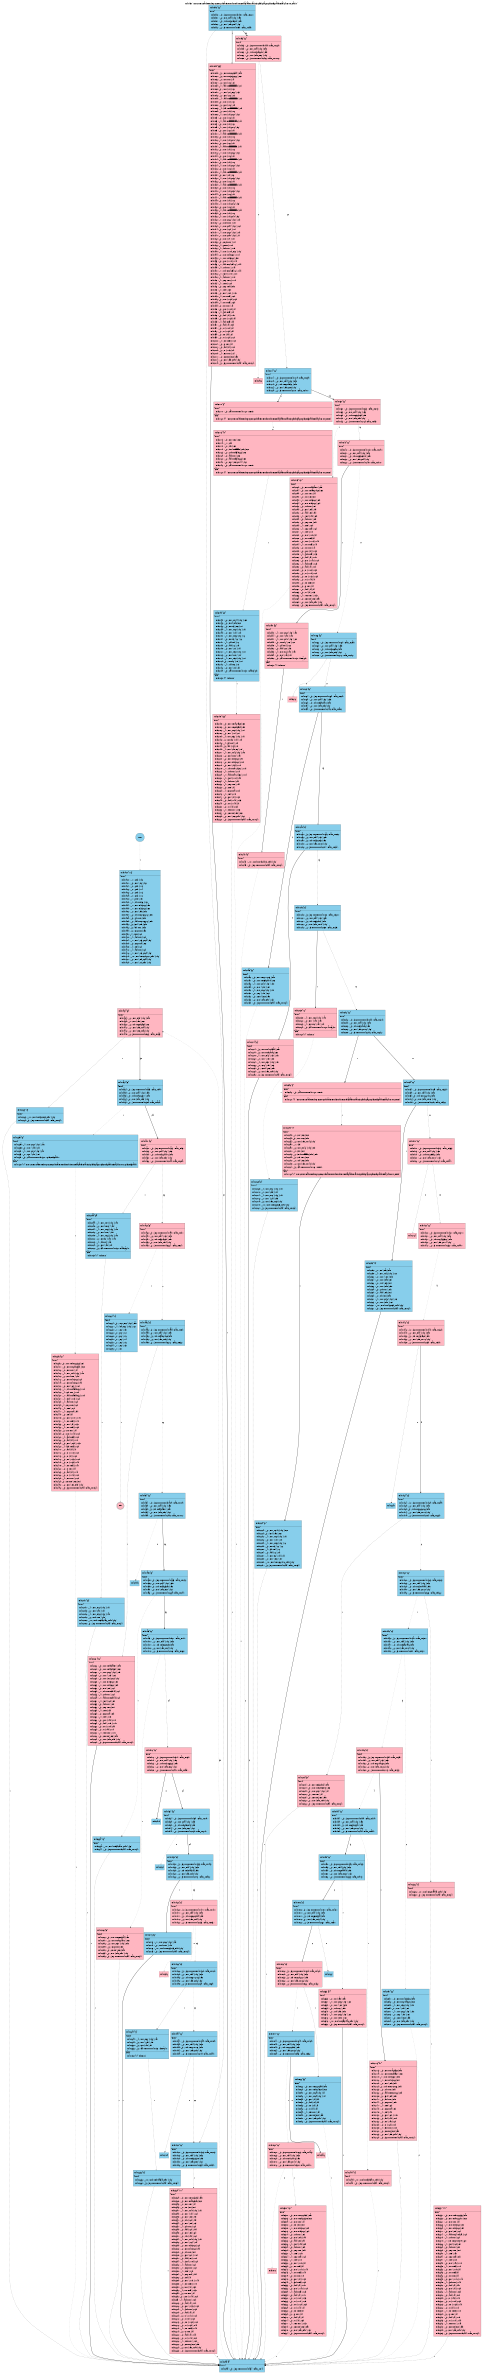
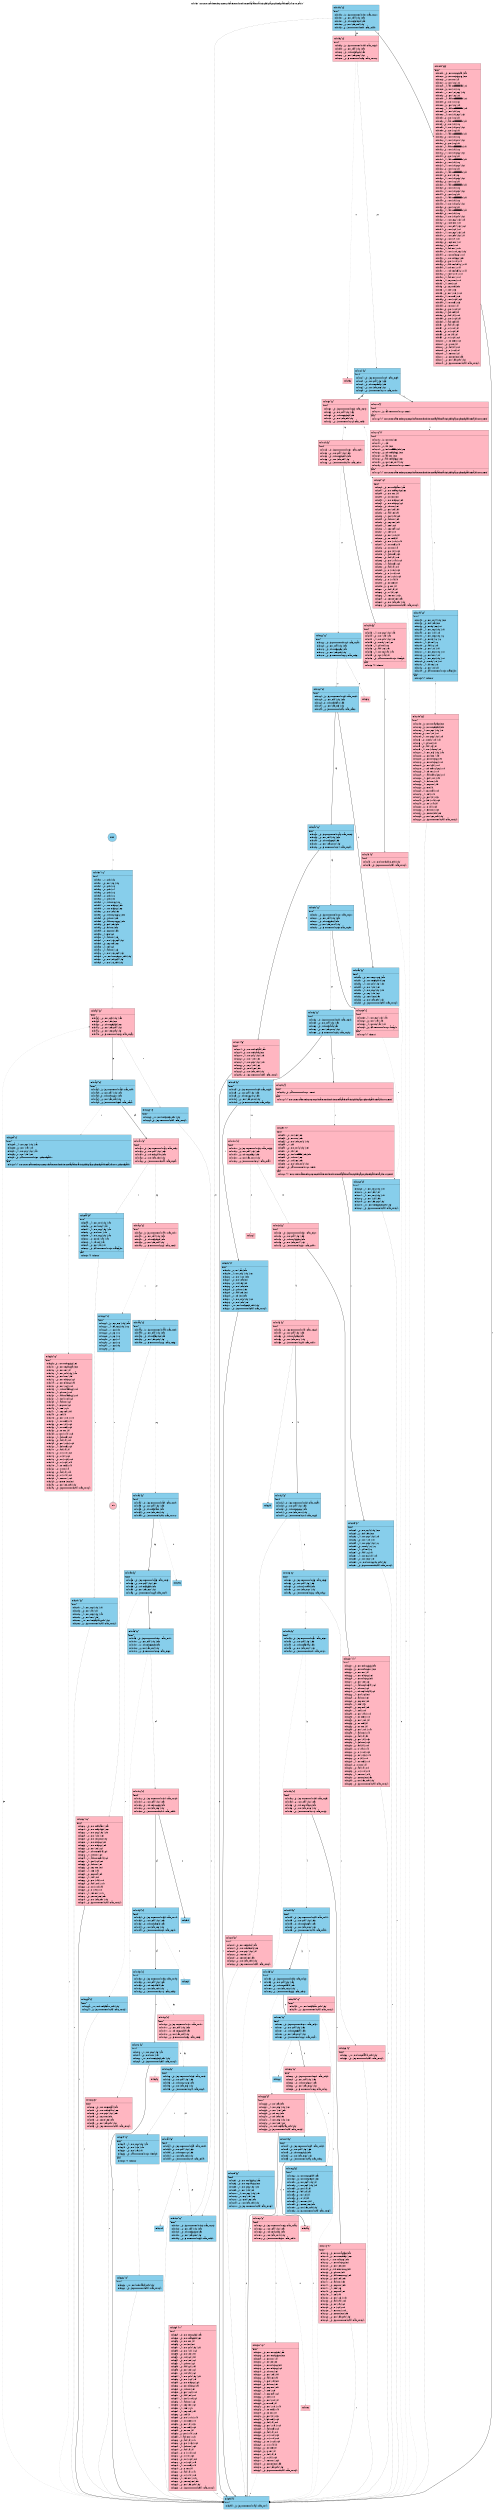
edge "0x401d2c [28]" -> "0x402357 [147]": added, label "1"
